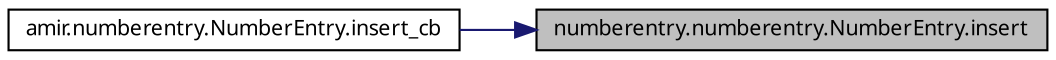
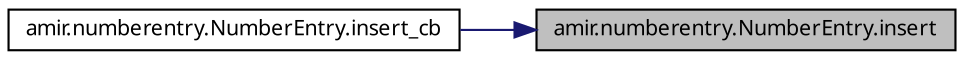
node "numberentry.numberentry.NumberEntry.insert": label "numberentry.numberentry.NumberEntry.insert" -> "amir.numberentry.NumberEntry.insert"
